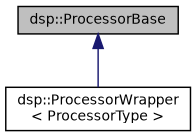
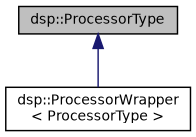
node "dsp::ProcessorBase": label "dsp::ProcessorBase" -> "dsp::ProcessorType"
